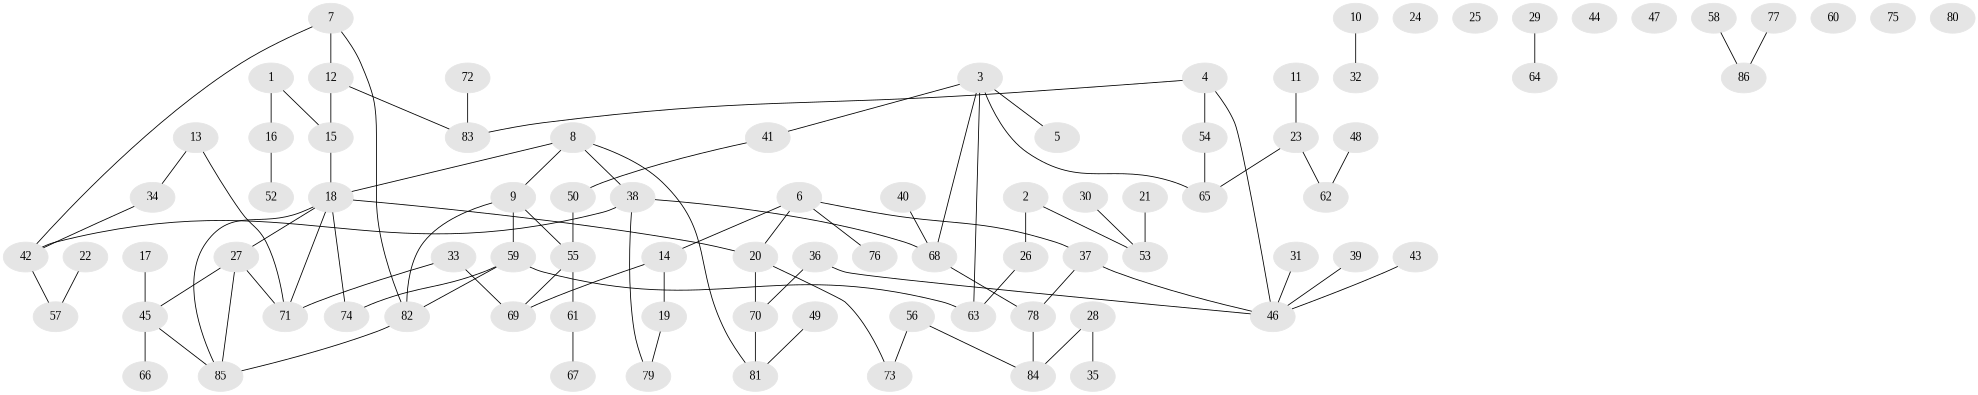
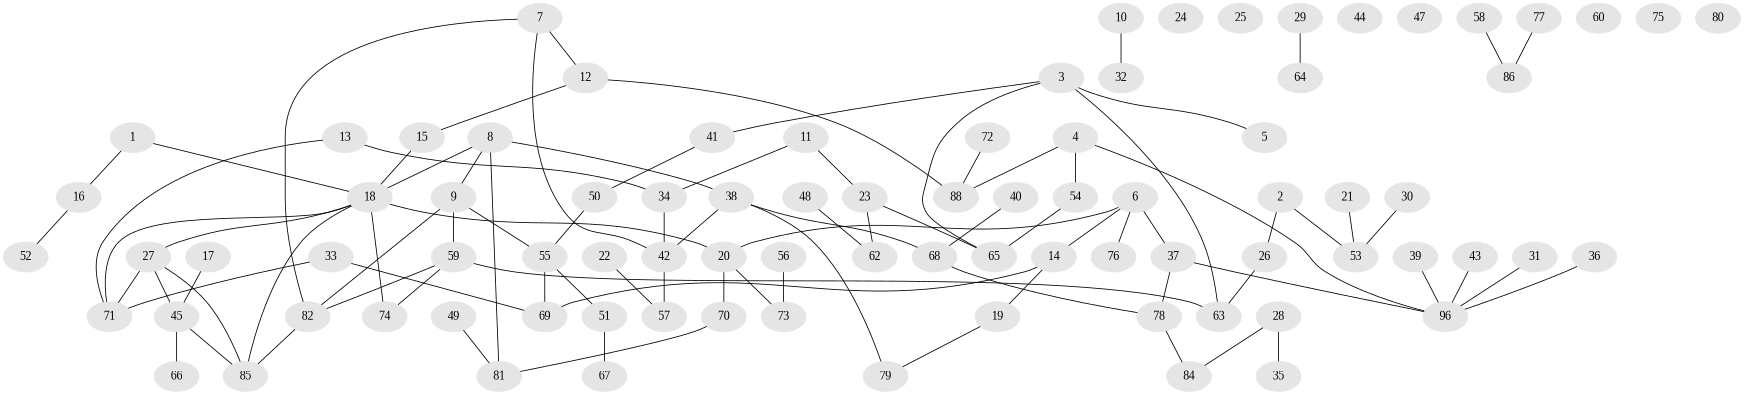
edge "1" -- "15": now "1" -- "18"
node "83": label "83" -> "88"
edge "11" -- "34": added
edge "3" -- "68": removed
edge "36" -- "70": removed
node "61": label "61" -> "51"
node "46": label "46" -> "96"
edge "56" -- "84": removed
